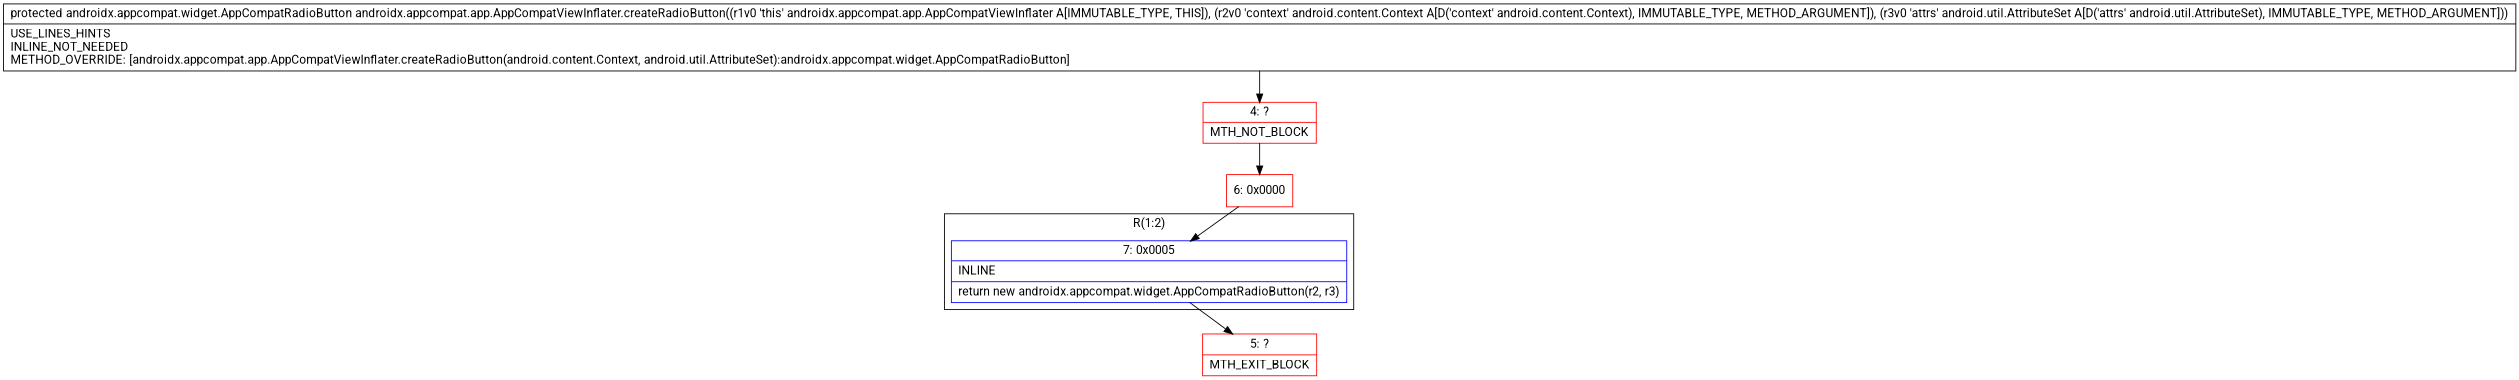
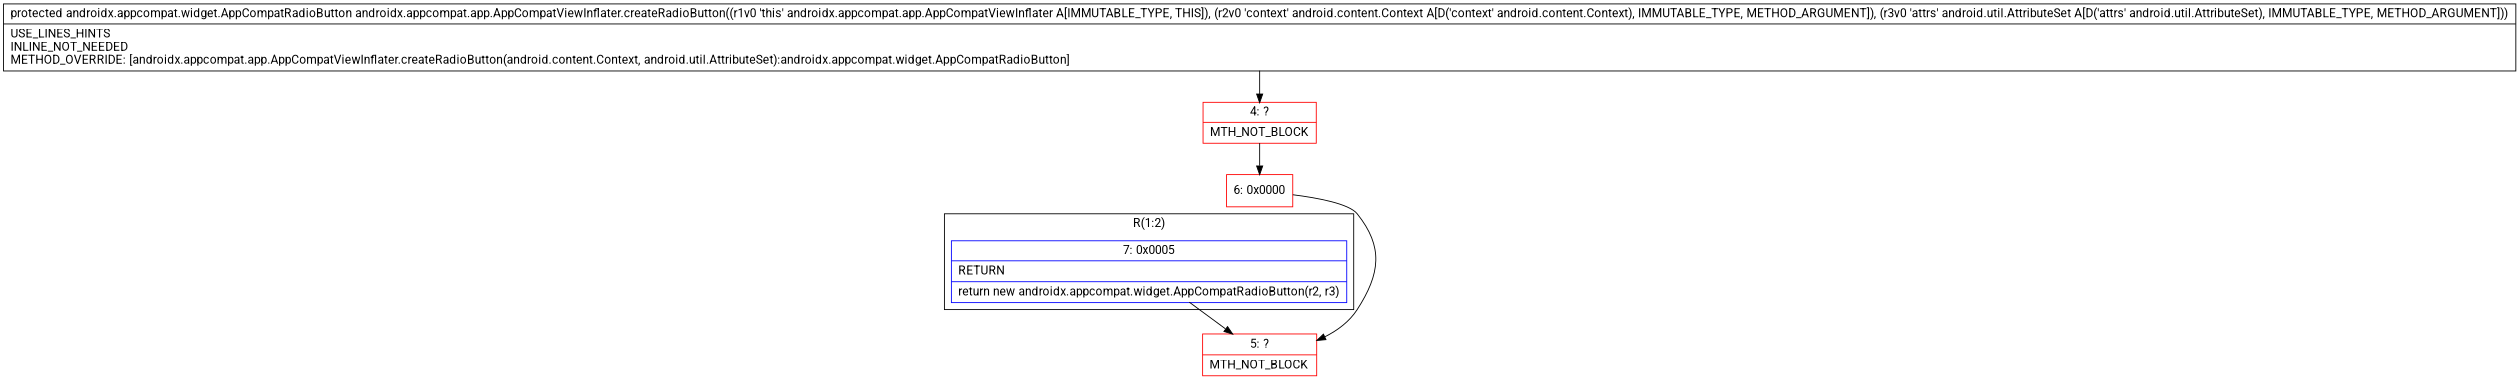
edge "6: 0x0000" -> "7: 0x0005": now "6: 0x0000" -> "5: ?"
node "7: 0x0005": text "INLINE" -> "RETURN"
node "5: ?": text "MTH_EXIT_BLOCK" -> "MTH_NOT_BLOCK"
